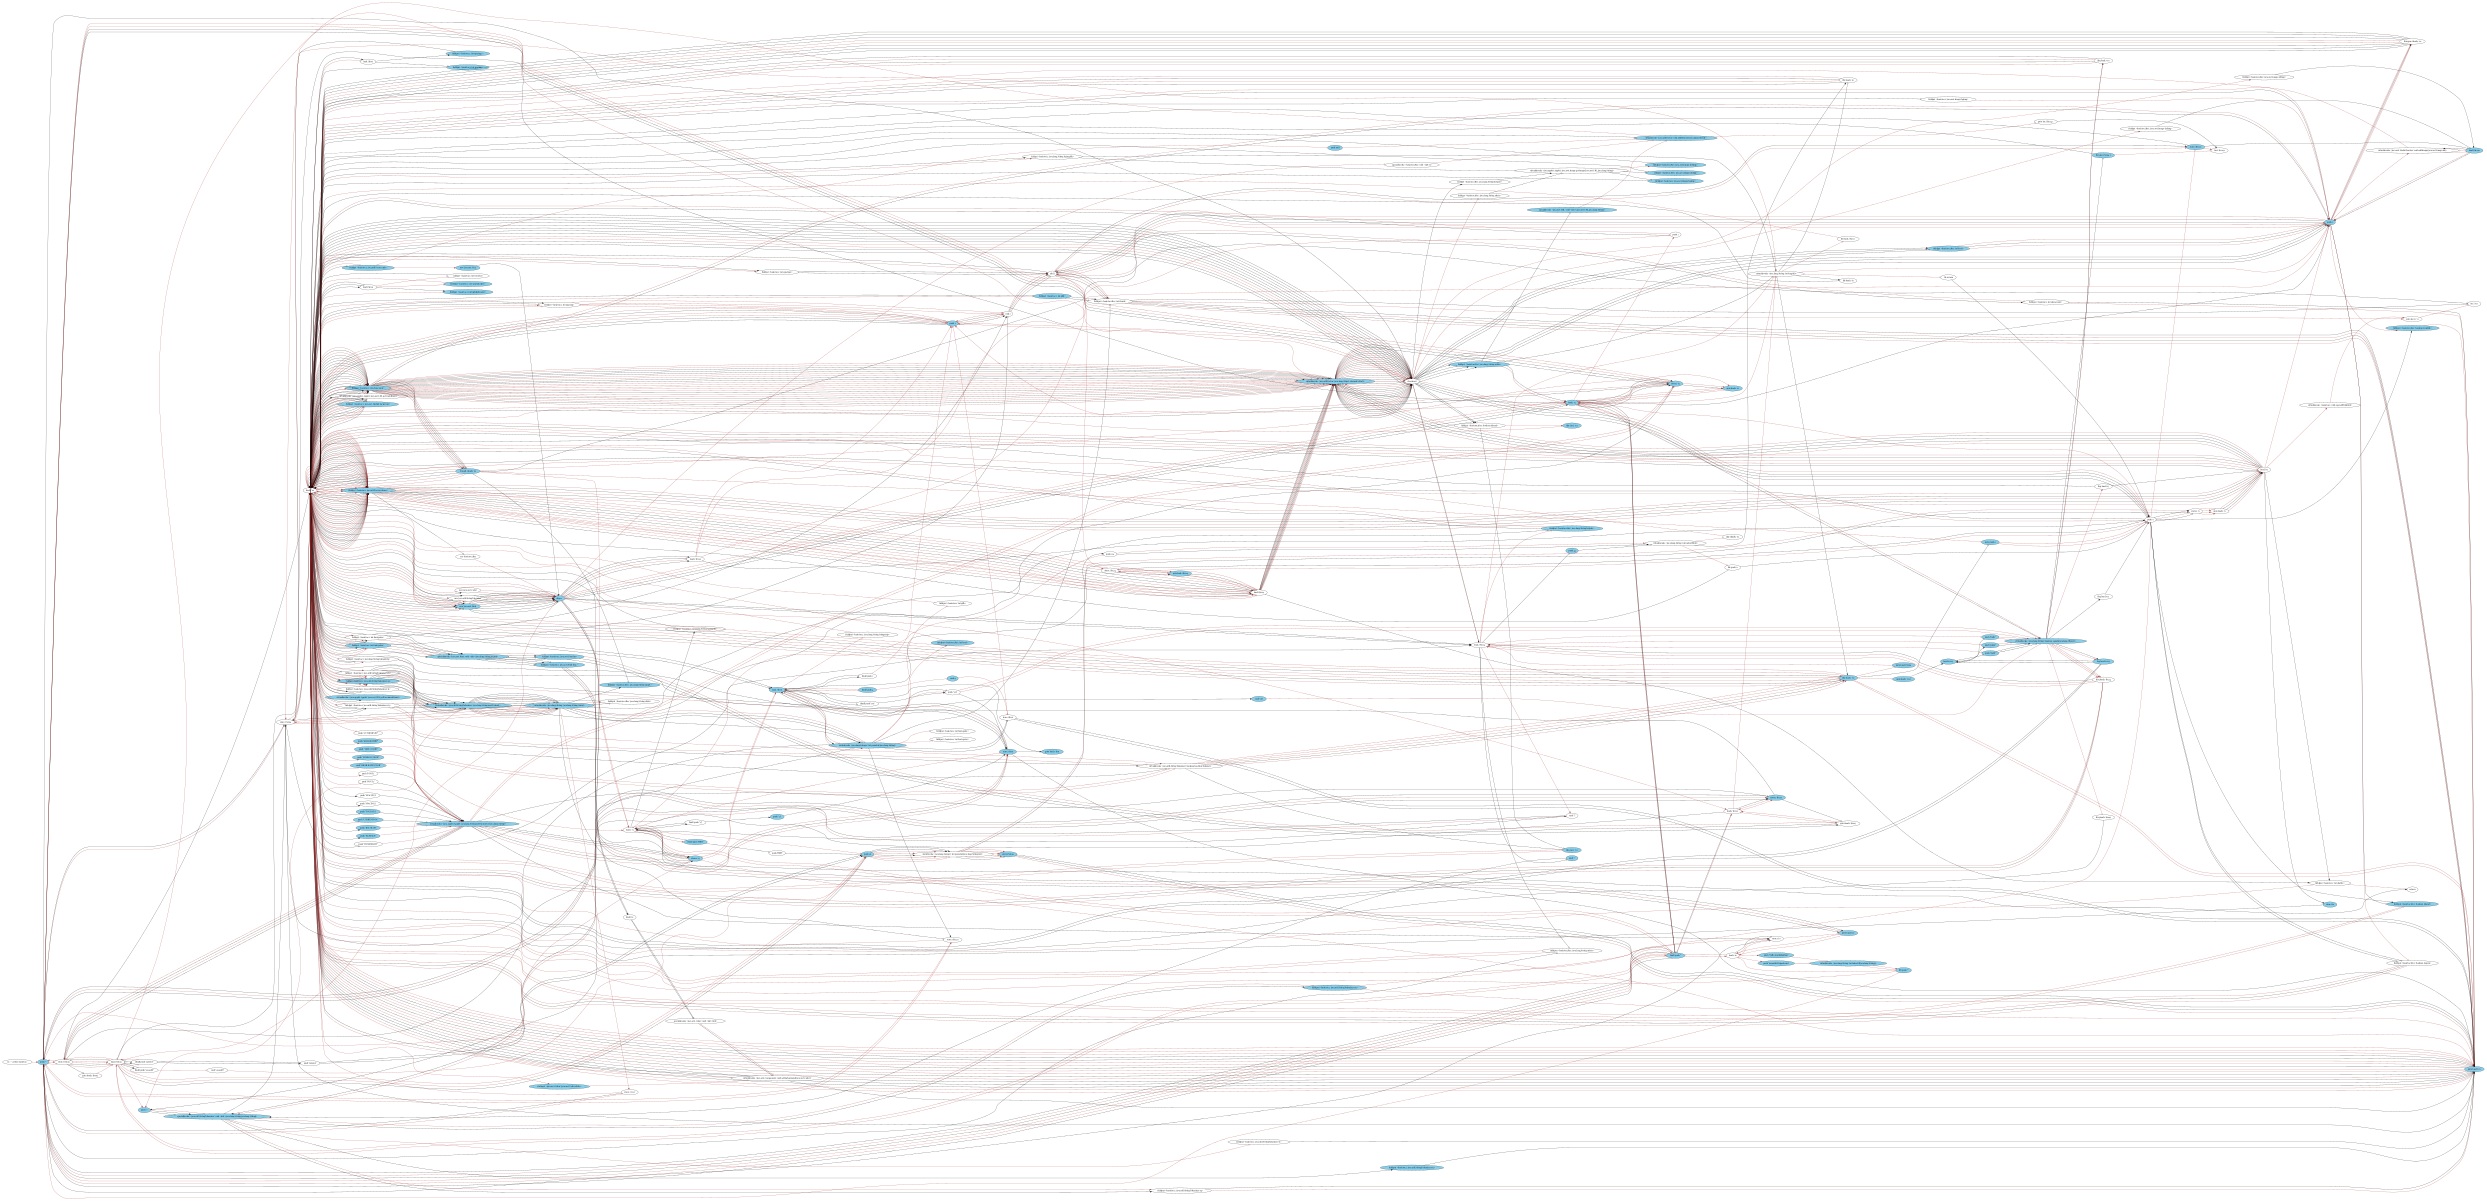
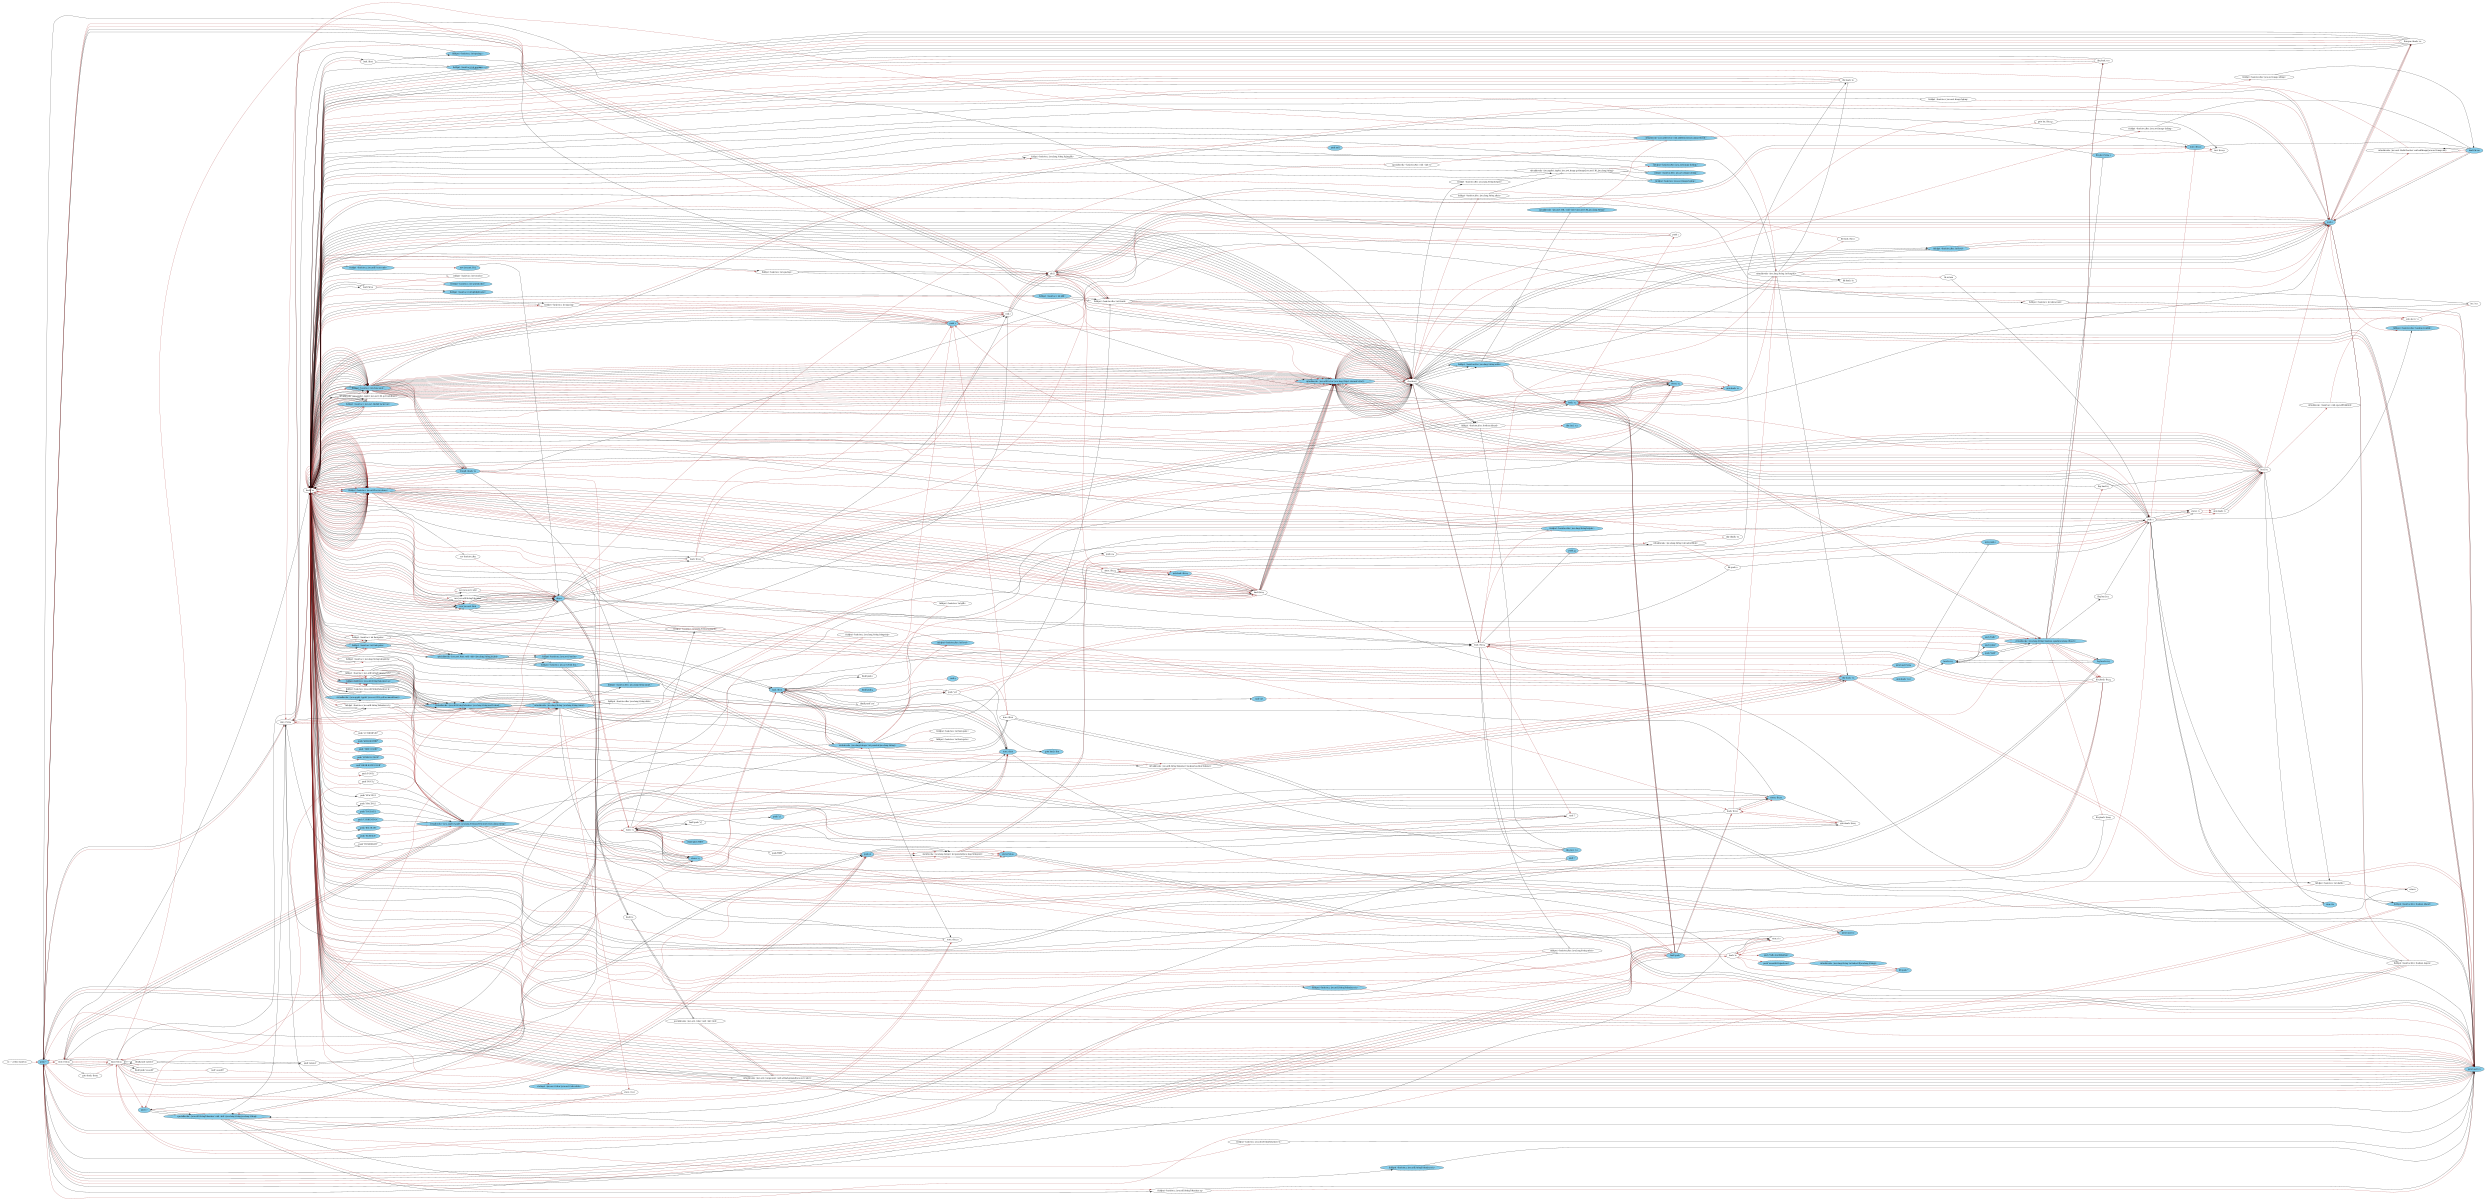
edge "load.r r0" -> "fieldput <basictoc2Rec: java.lang.String target>": reversed
